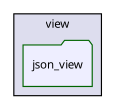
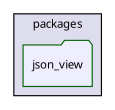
cluster "view": label "view" -> "packages"
